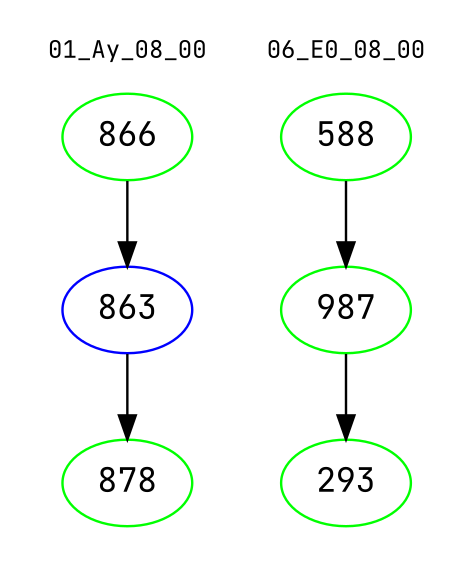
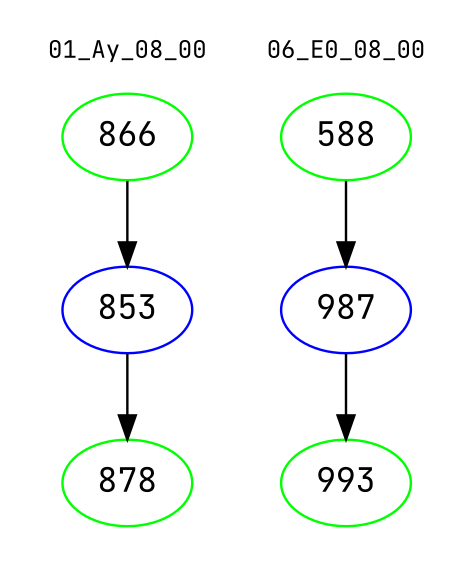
node "863": label "863" -> "853"
node "987": color green -> blue
node "293": label "293" -> "993"
